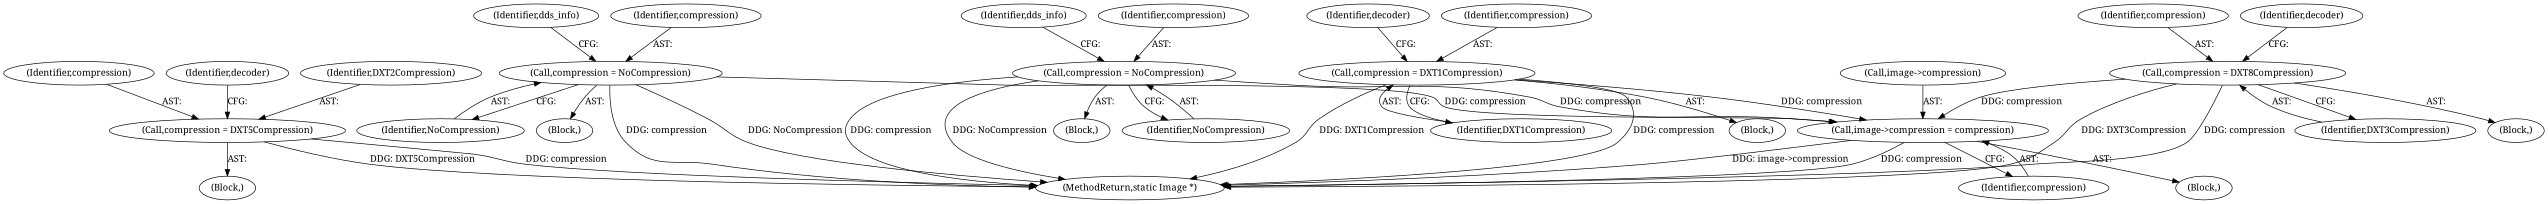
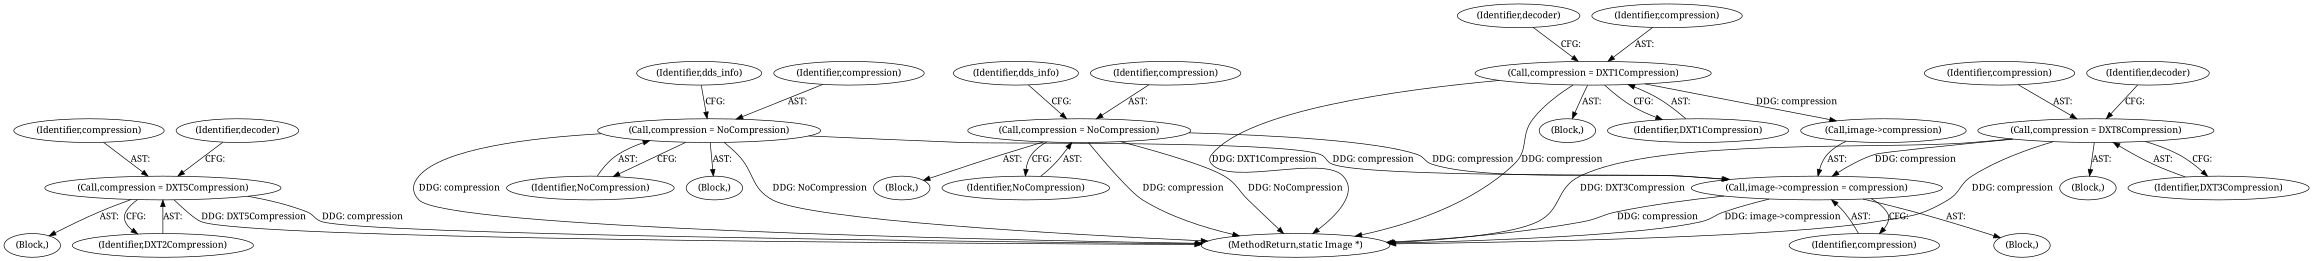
edge "(Call,compression = DXT1Compression)" -> "(Call,image->compression = compression)": now "(Call,compression = DXT1Compression)" -> "(Call,image->compression)"
edge "(Call,compression = DXT5Compression)" -> "(Identifier,DXT2Compression)": added, label "CFG:"
